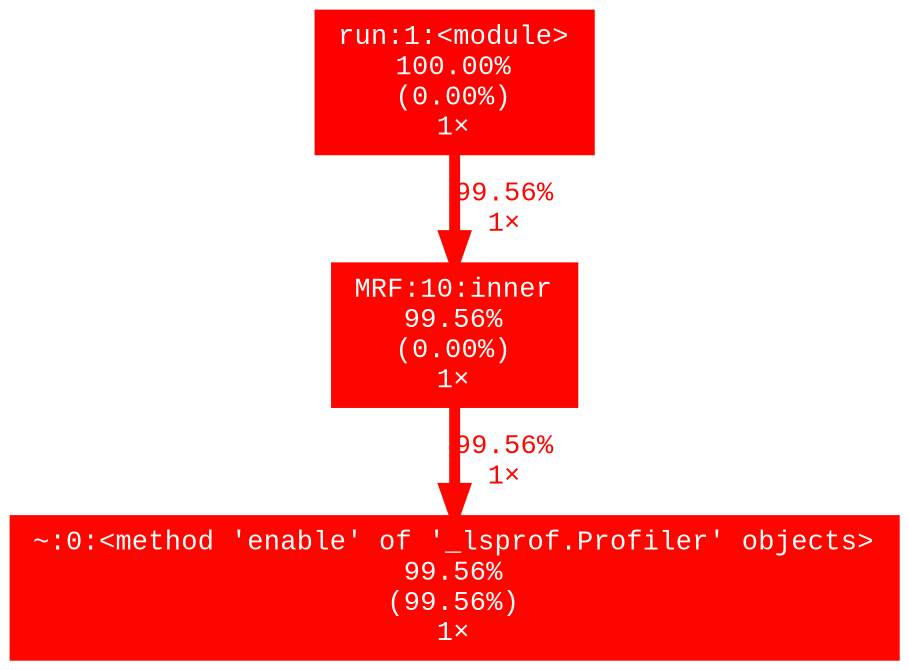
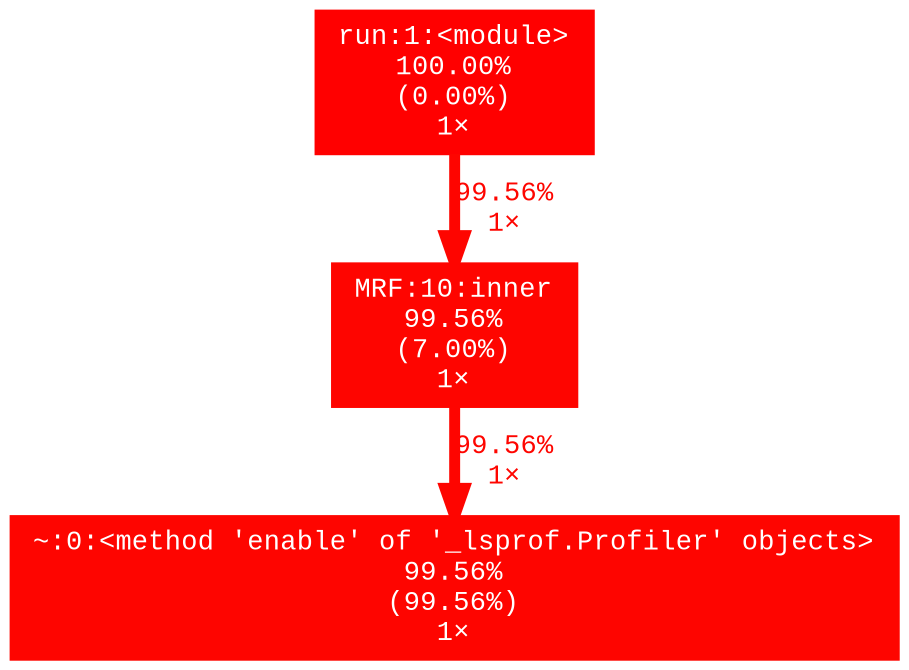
node "MRF:10:inner 99.56% (0.00%) 1×": label "MRF:10:inner 99.56% (0.00%) 1×" -> "MRF:10:inner 99.56% (7.00%) 1×"
